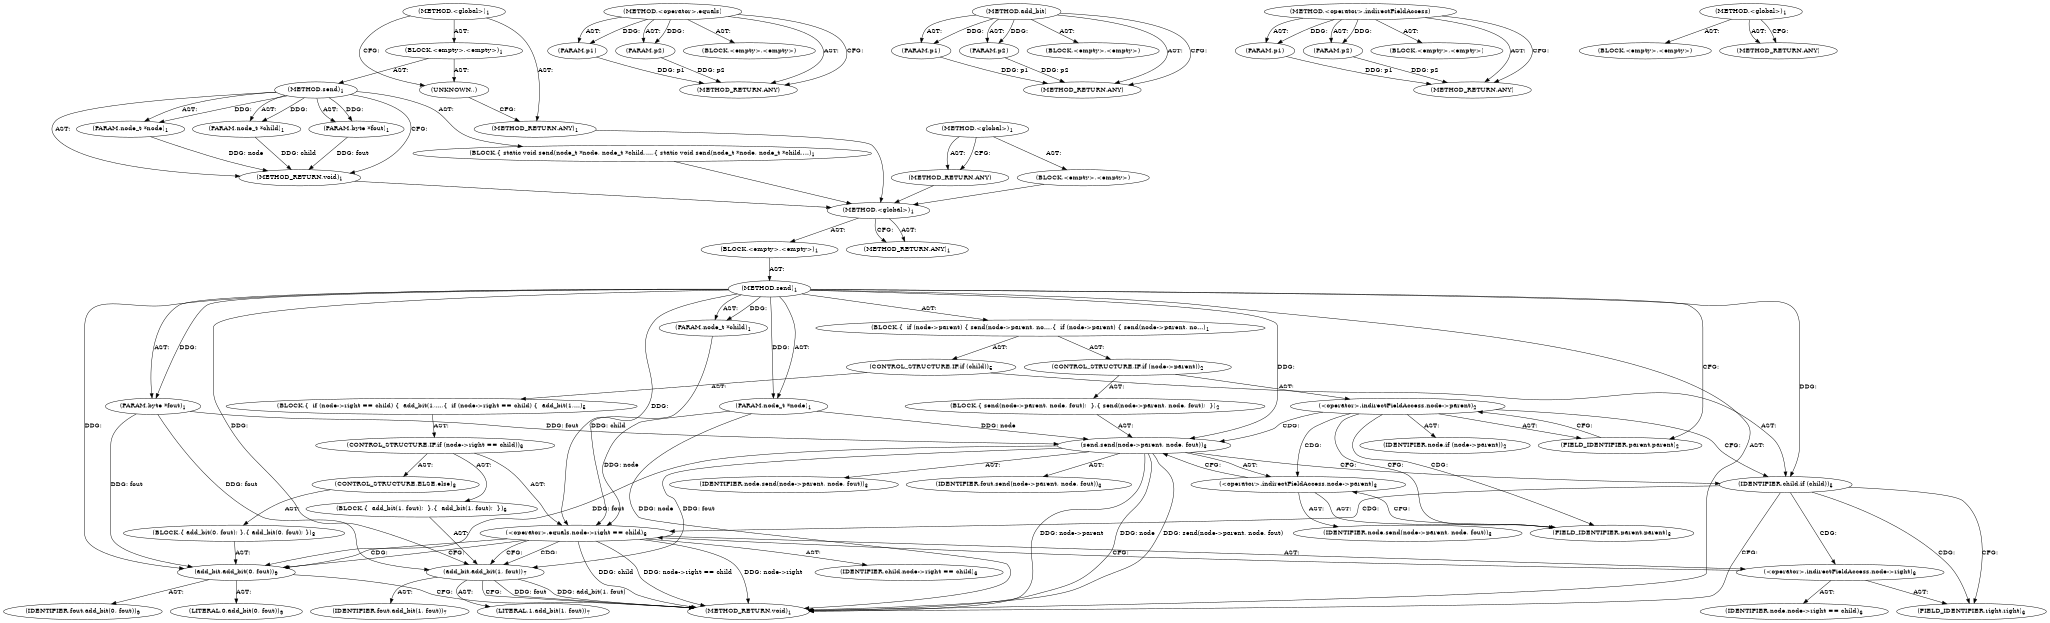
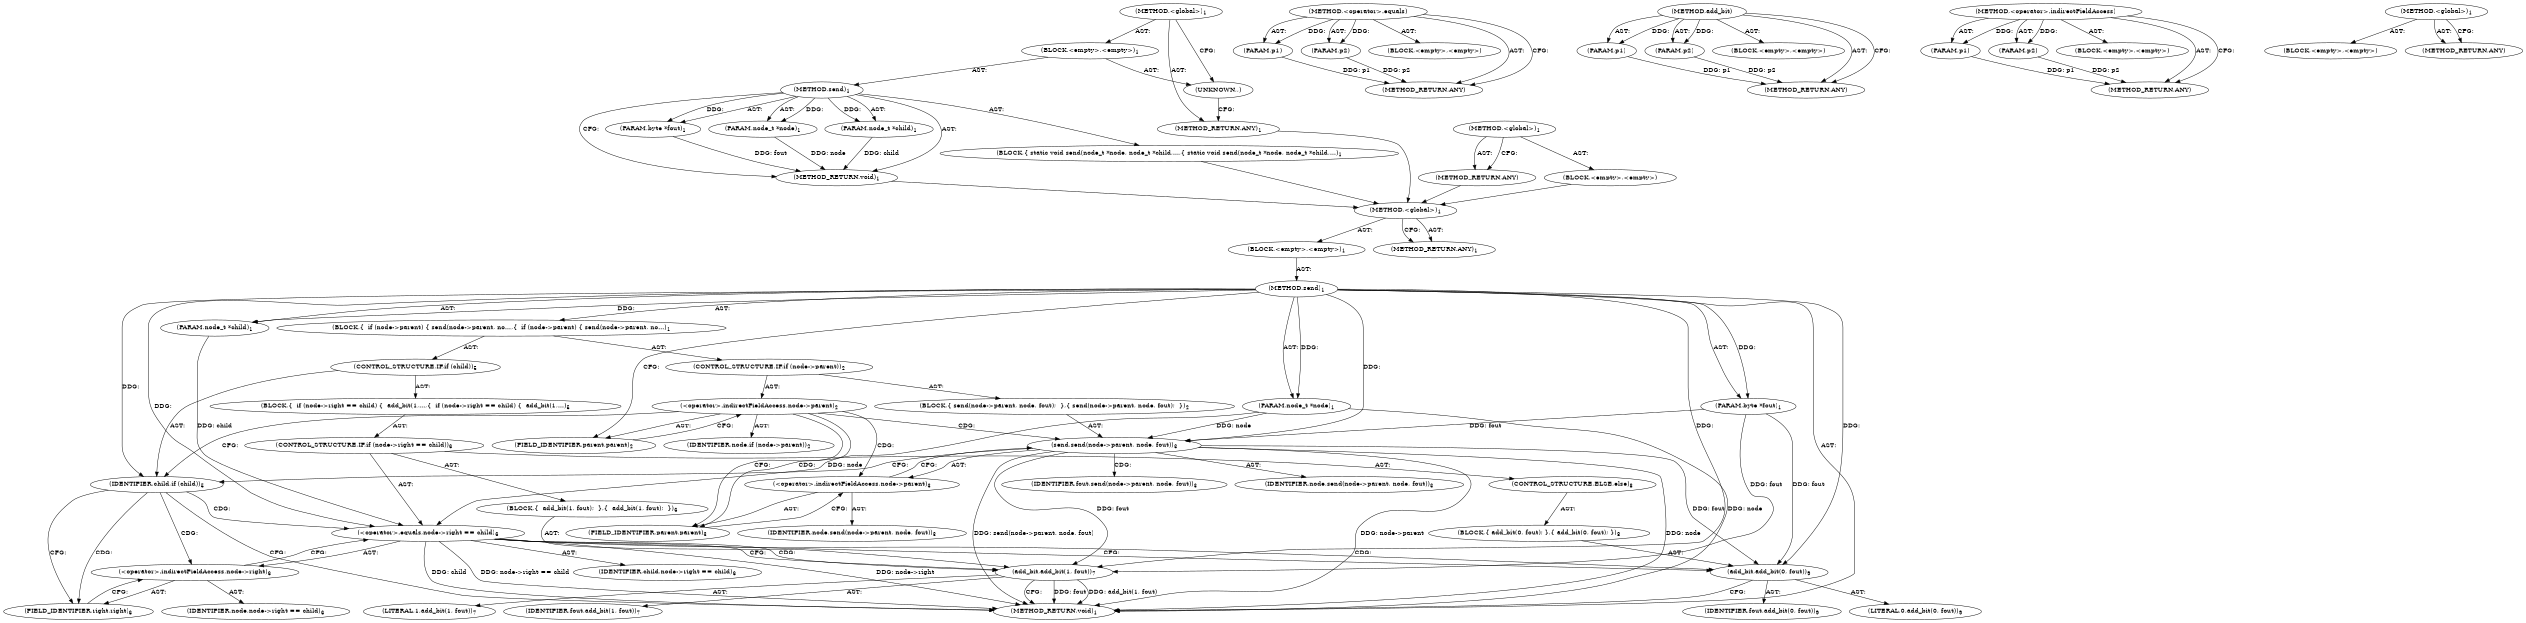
edge "(send,send(node->parent, node, fout))" -> "(IDENTIFIER,fout,send(node->parent, node, fout))": label "AST: " -> "CDG: "
edge "(FIELD_IDENTIFIER,right,right)" -> "(<operator>.indirectFieldAccess,node->right)": added, label "CFG:"
